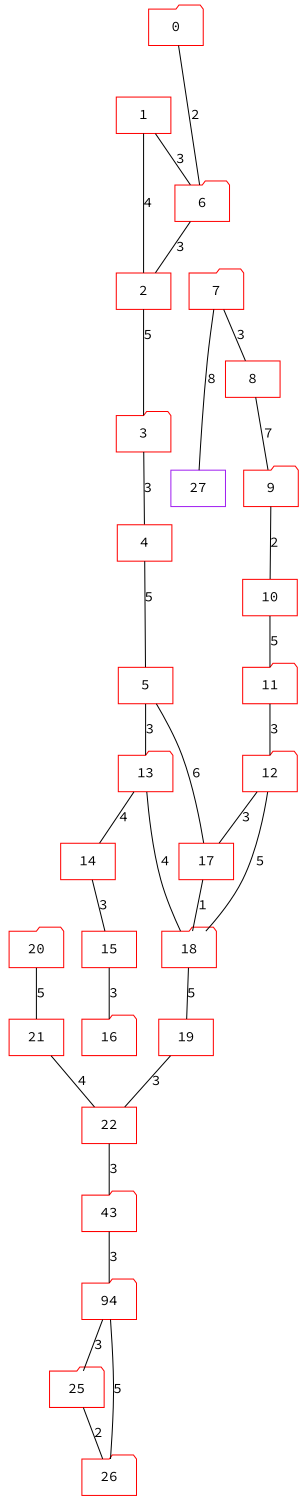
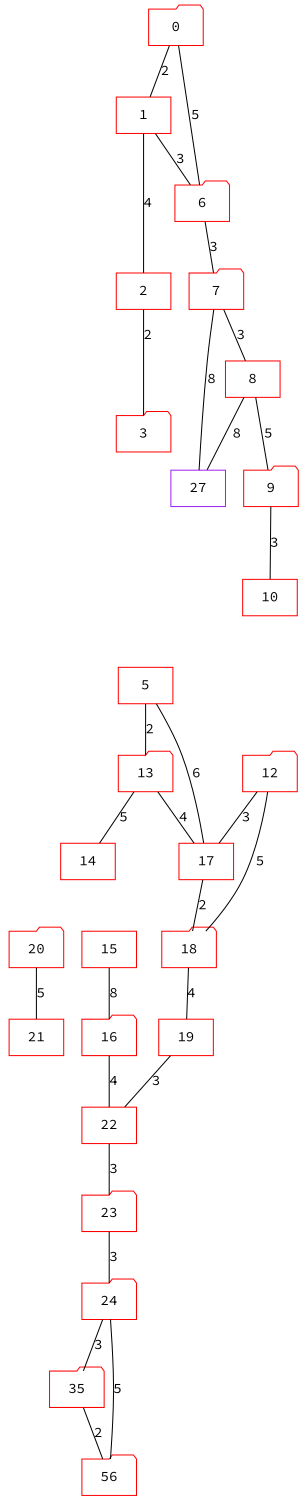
edge "0" -- "1": added, label "2"
edge "0" -- "6": label "2" -> "5"
edge "6" -- "2": now "6" -- "7"
edge "2" -- "3": label "5" -> "2"
edge "8" -- "27": added, label "8"
edge "8" -- "9": label "7" -> "5"
node "4": removed
edge "9" -- "10": label "2" -> "3"
node "11": removed
edge "5" -- "13": label "3" -> "2"
edge "13" -- "14": label "4" -> "5"
edge "13" -- "18": now "13" -- "17"
edge "14" -- "15": removed, label "3"
edge "17" -- "18": label "1" -> "2"
edge "15" -- "16": label "3" -> "8"
edge "18" -- "19": label "5" -> "4"
edge "21" -- "22": now "16" -- "22"
node "43": label "43" -> "23"
node "94": label "94" -> "24"
node "25": label "25" -> "35"
node "26": label "26" -> "56"
